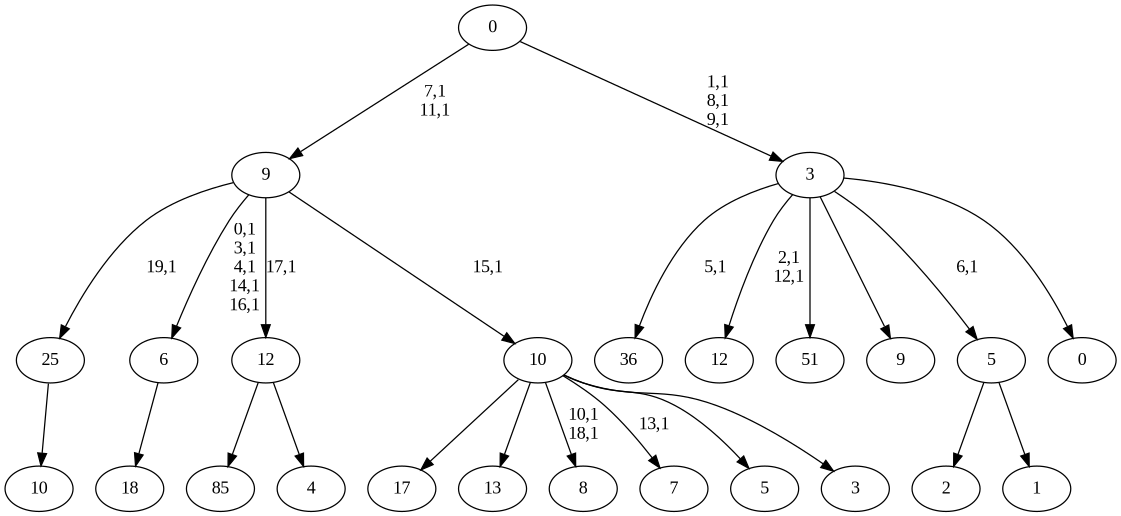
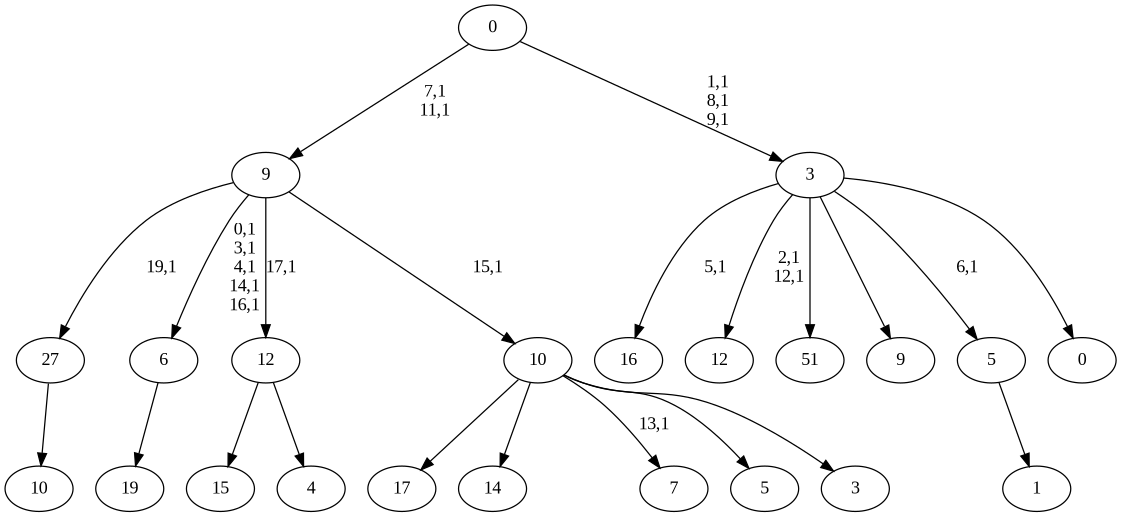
node "25": label "25" -> "27"
node "36": label "36" -> "16"
node "18": label "18" -> "19"
node "85": label "85" -> "15"
node "13": label "13" -> "14"
node "8": removed
node "2": removed
